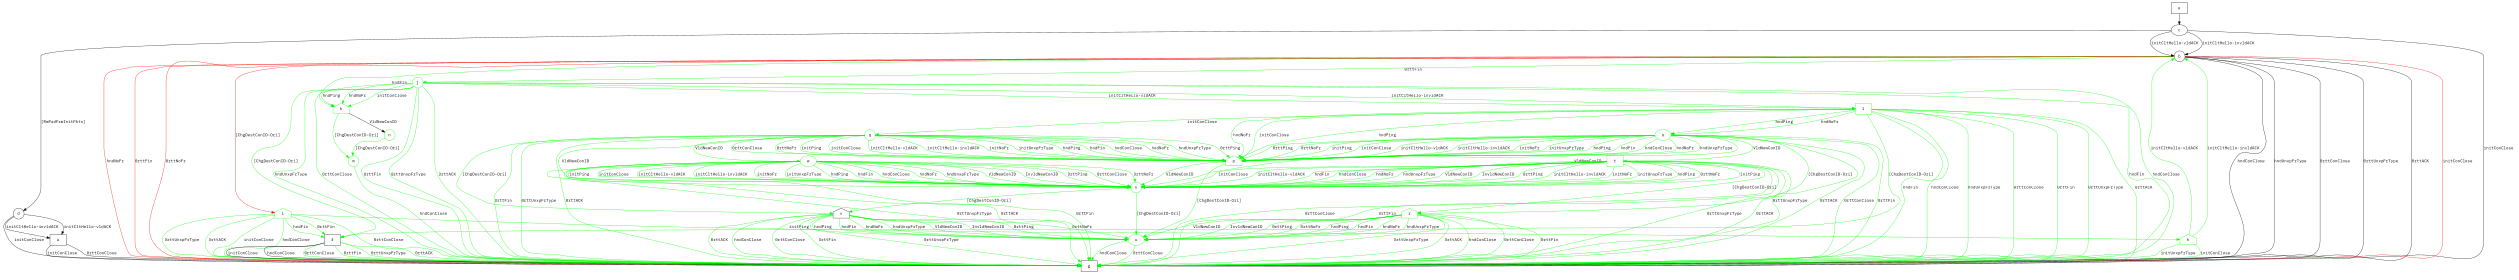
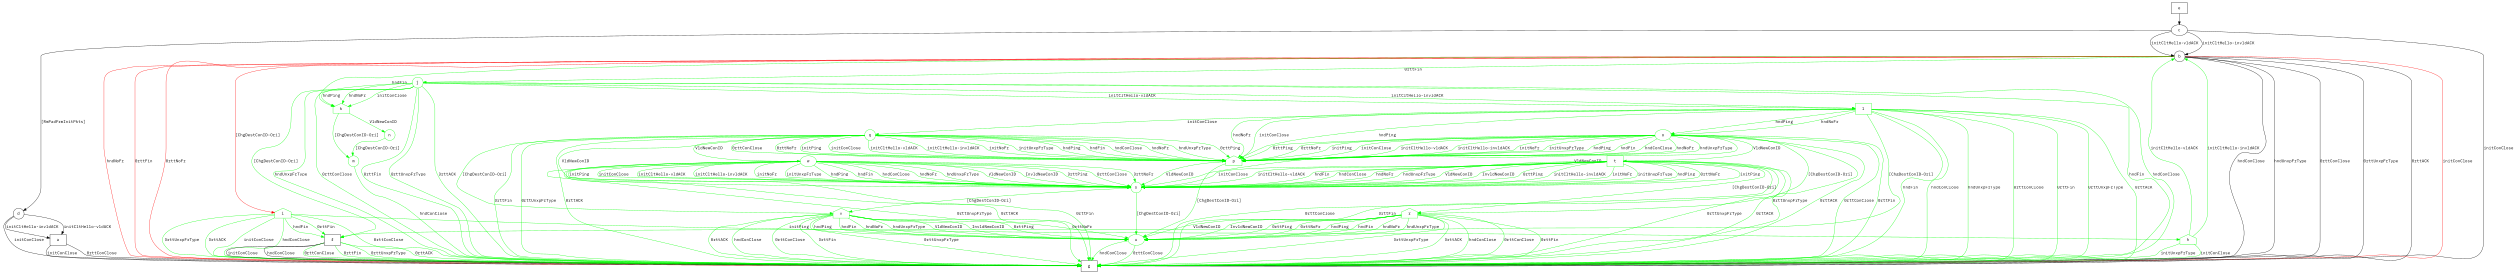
edge "k" -> "n": color black -> green
node "v": color black -> green
